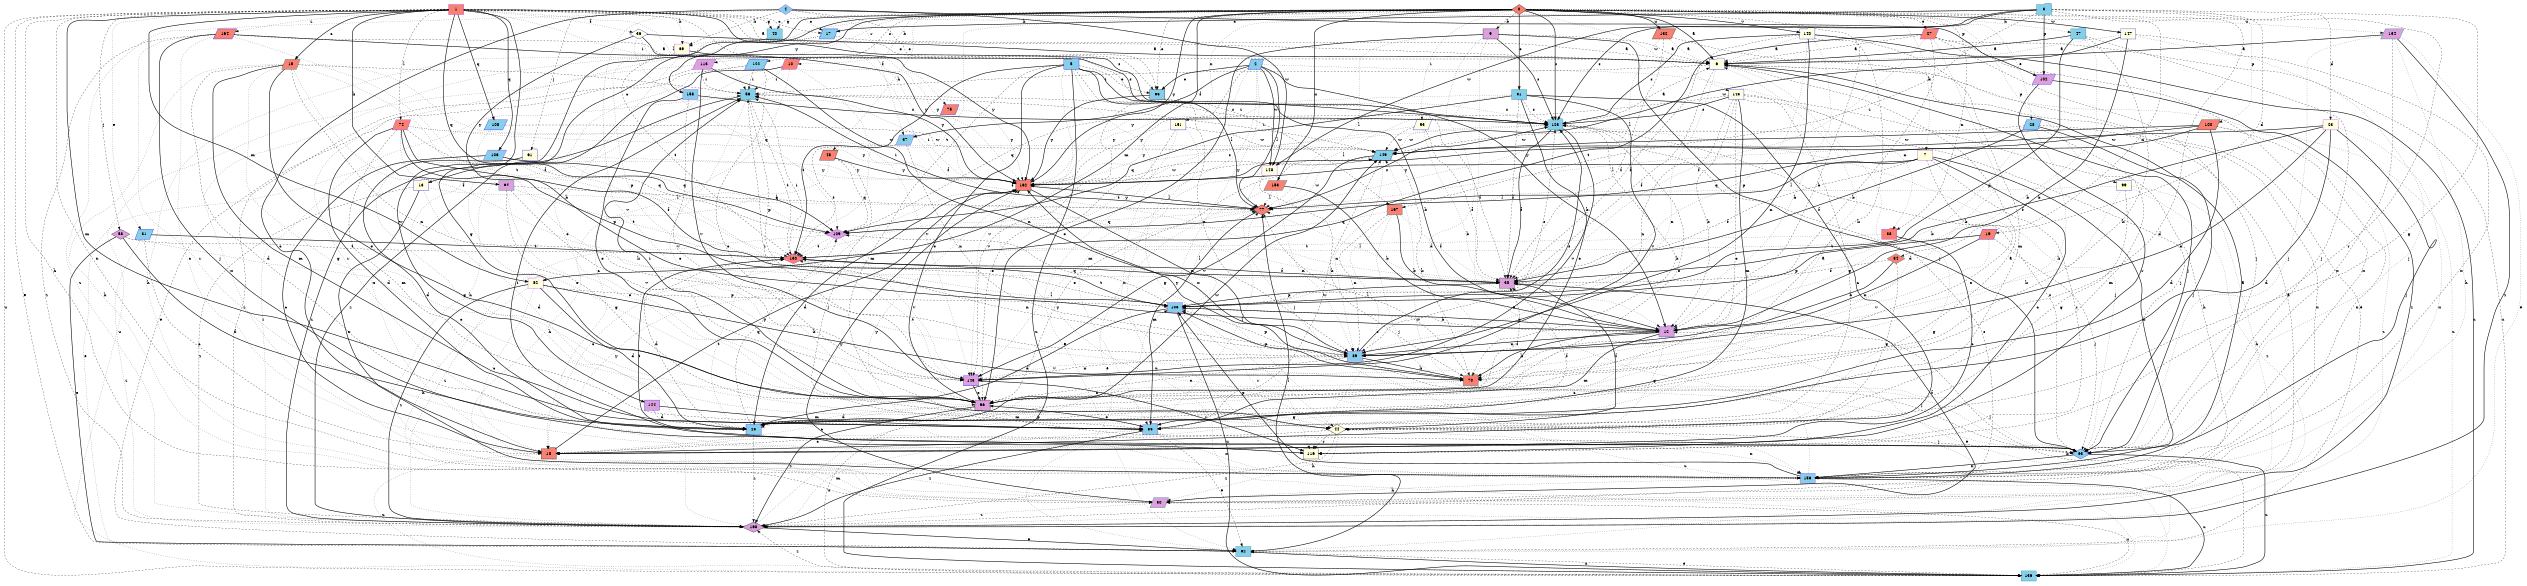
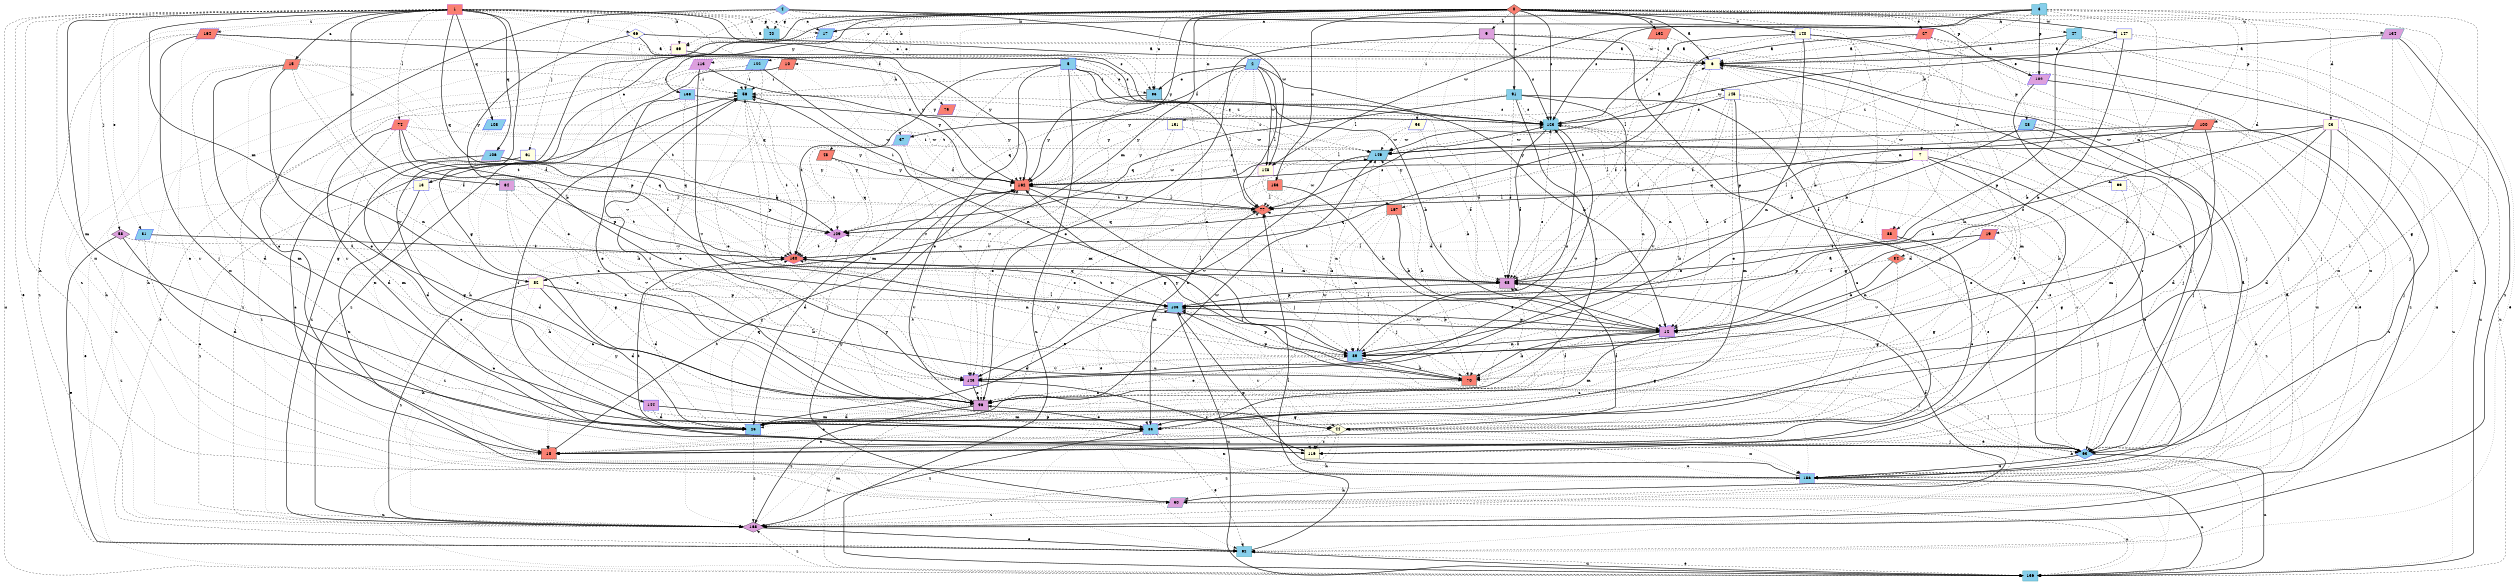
node "10": color purple -> black
node "95": shape box -> folder
node "153": shape parallelogram -> folder
